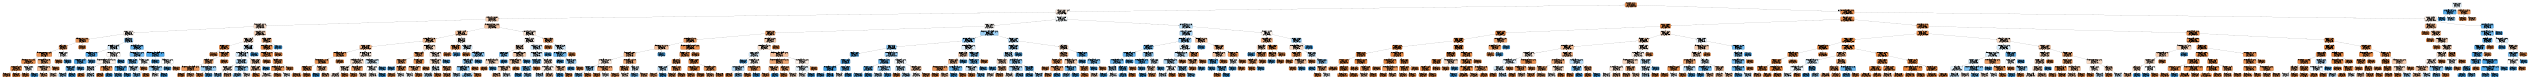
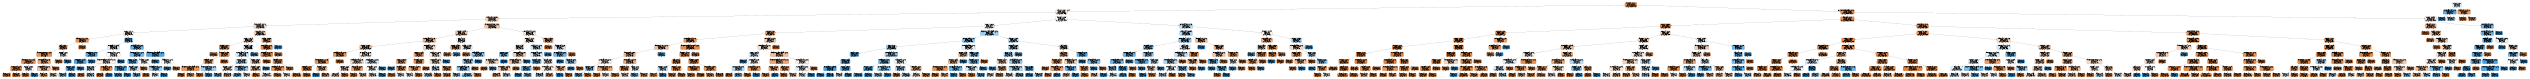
node "entropy = 0.76 samples = 8 value = [2, 7]": fillcolor #72b9ec -> #f3c4a3
